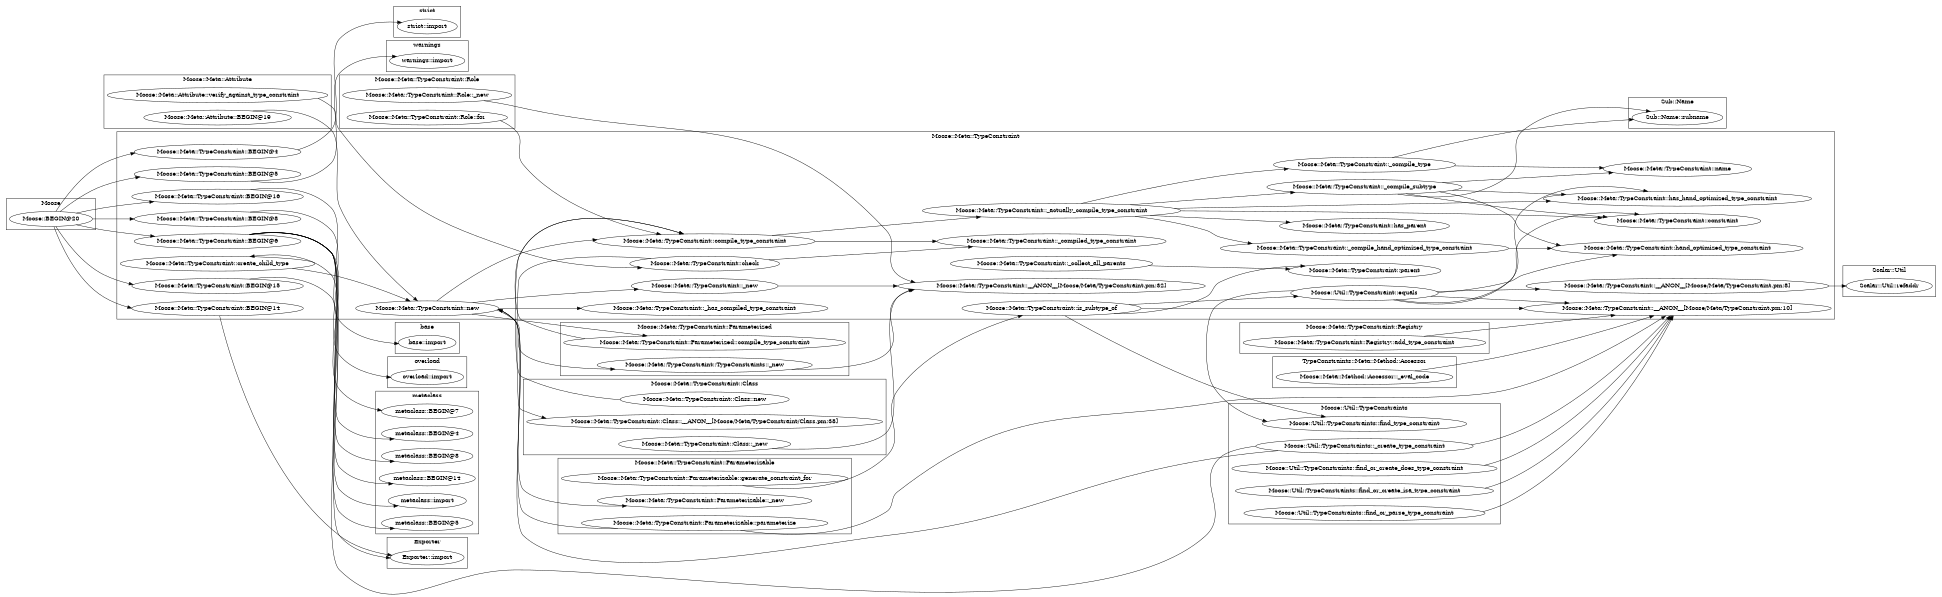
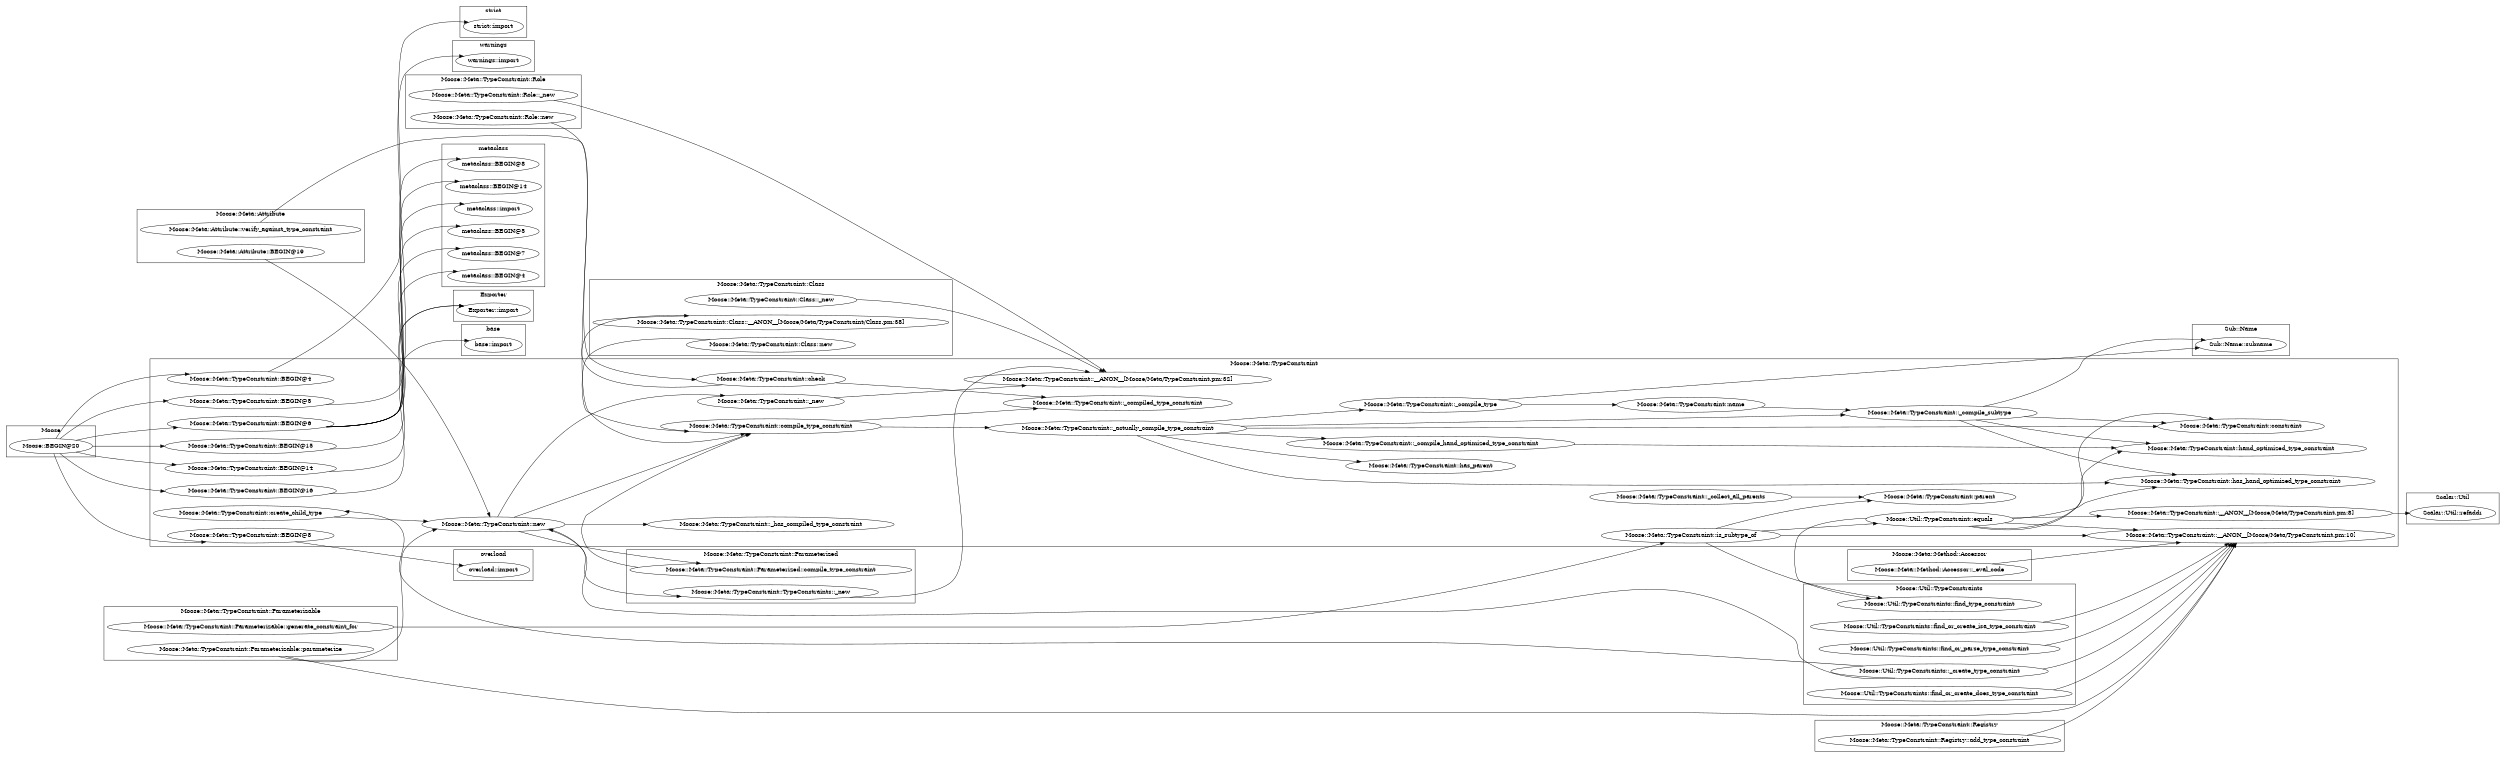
node "Moose::Meta::TypeConstraint::Role::for": label "Moose::Meta::TypeConstraint::Role::for" -> "Moose::Meta::TypeConstraint::Role::new"
edge "Moose::Meta::TypeConstraint::_compile_subtype" -> "Moose::Meta::TypeConstraint::name": reversed
cluster "TypeConstraints::Meta::Method::Accessor": label "TypeConstraints::Meta::Method::Accessor" -> "Moose::Meta::Method::Accessor"
node "Moose::Meta::TypeConstraint::Parameterizable::_new": removed
